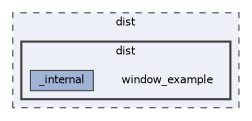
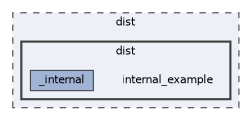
node "window_example": label "window_example" -> "internal_example"
